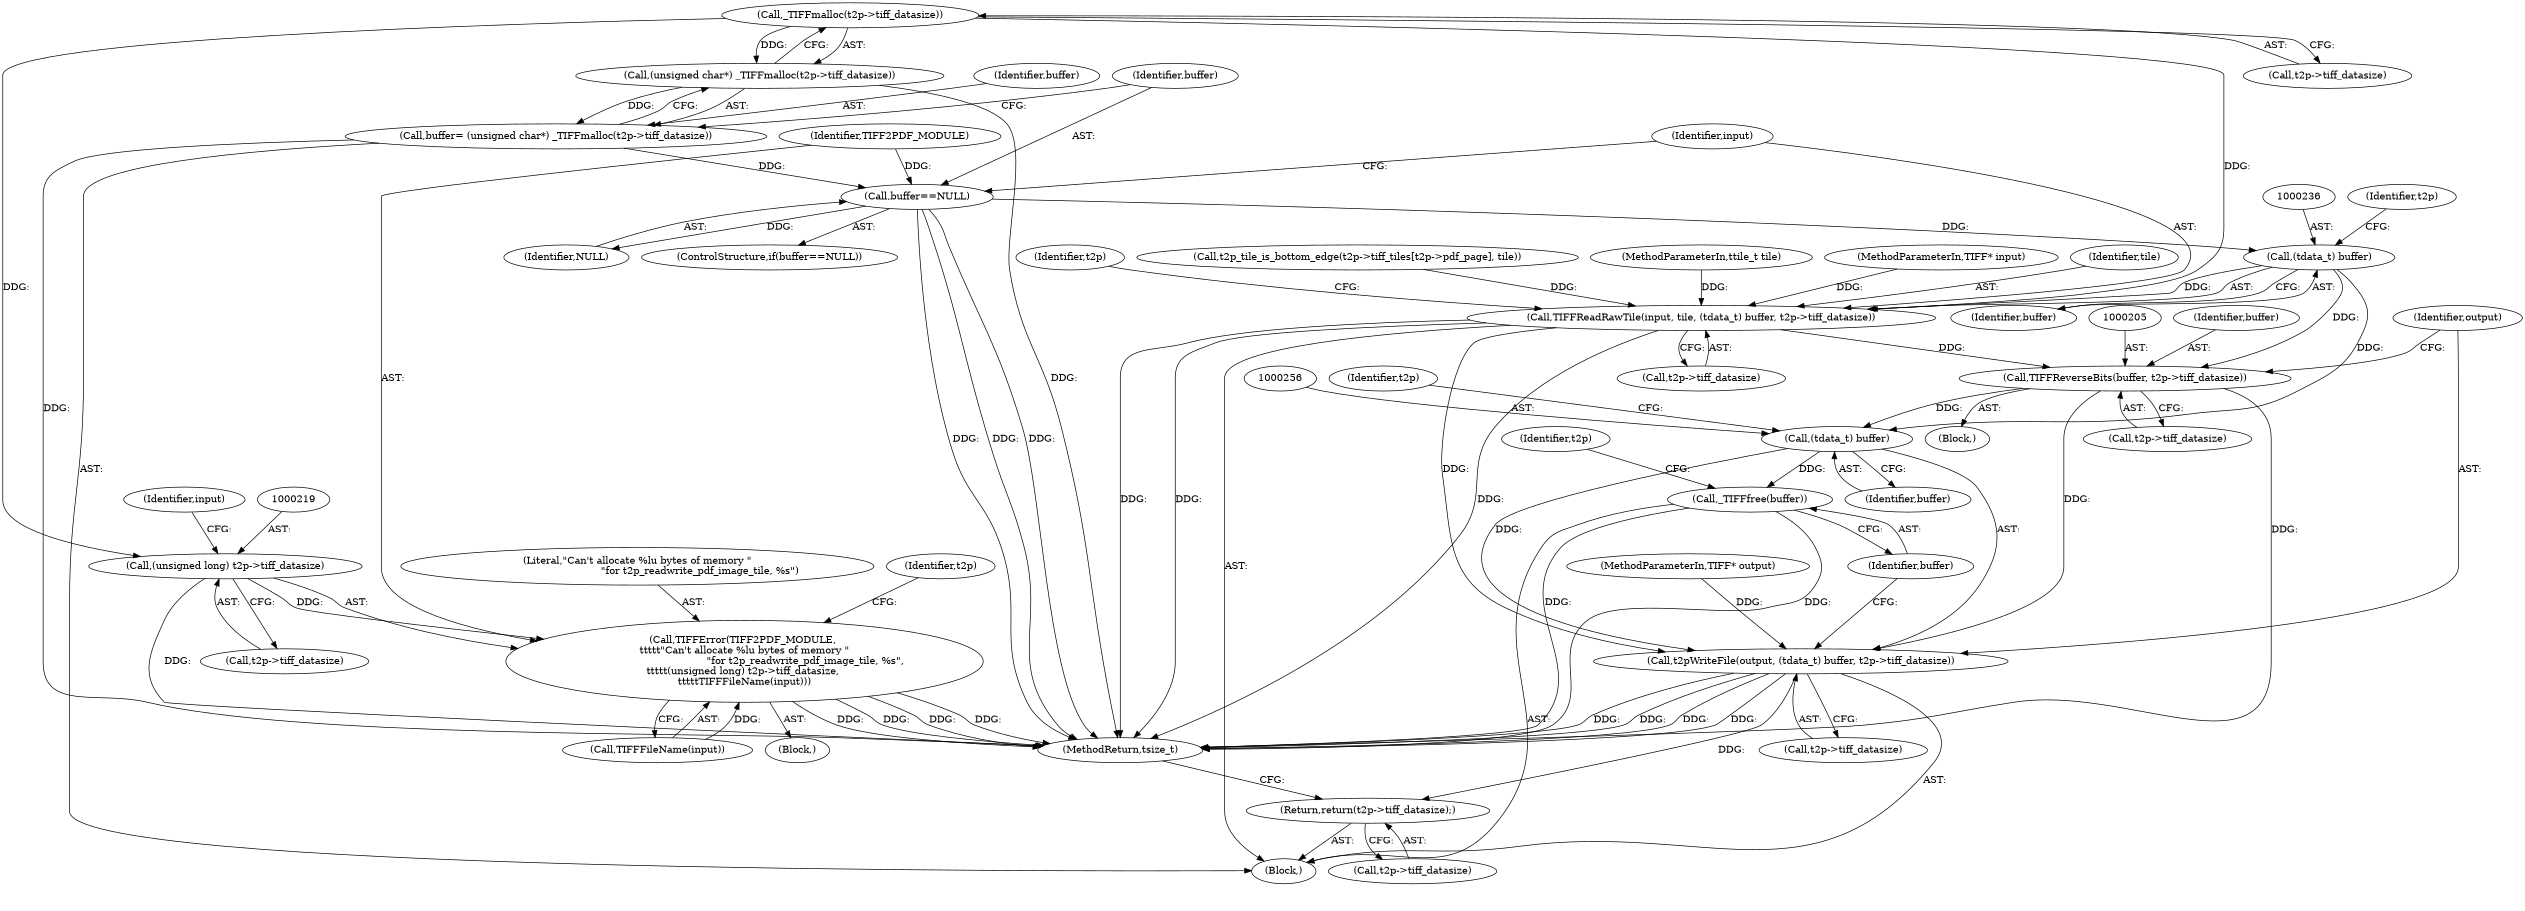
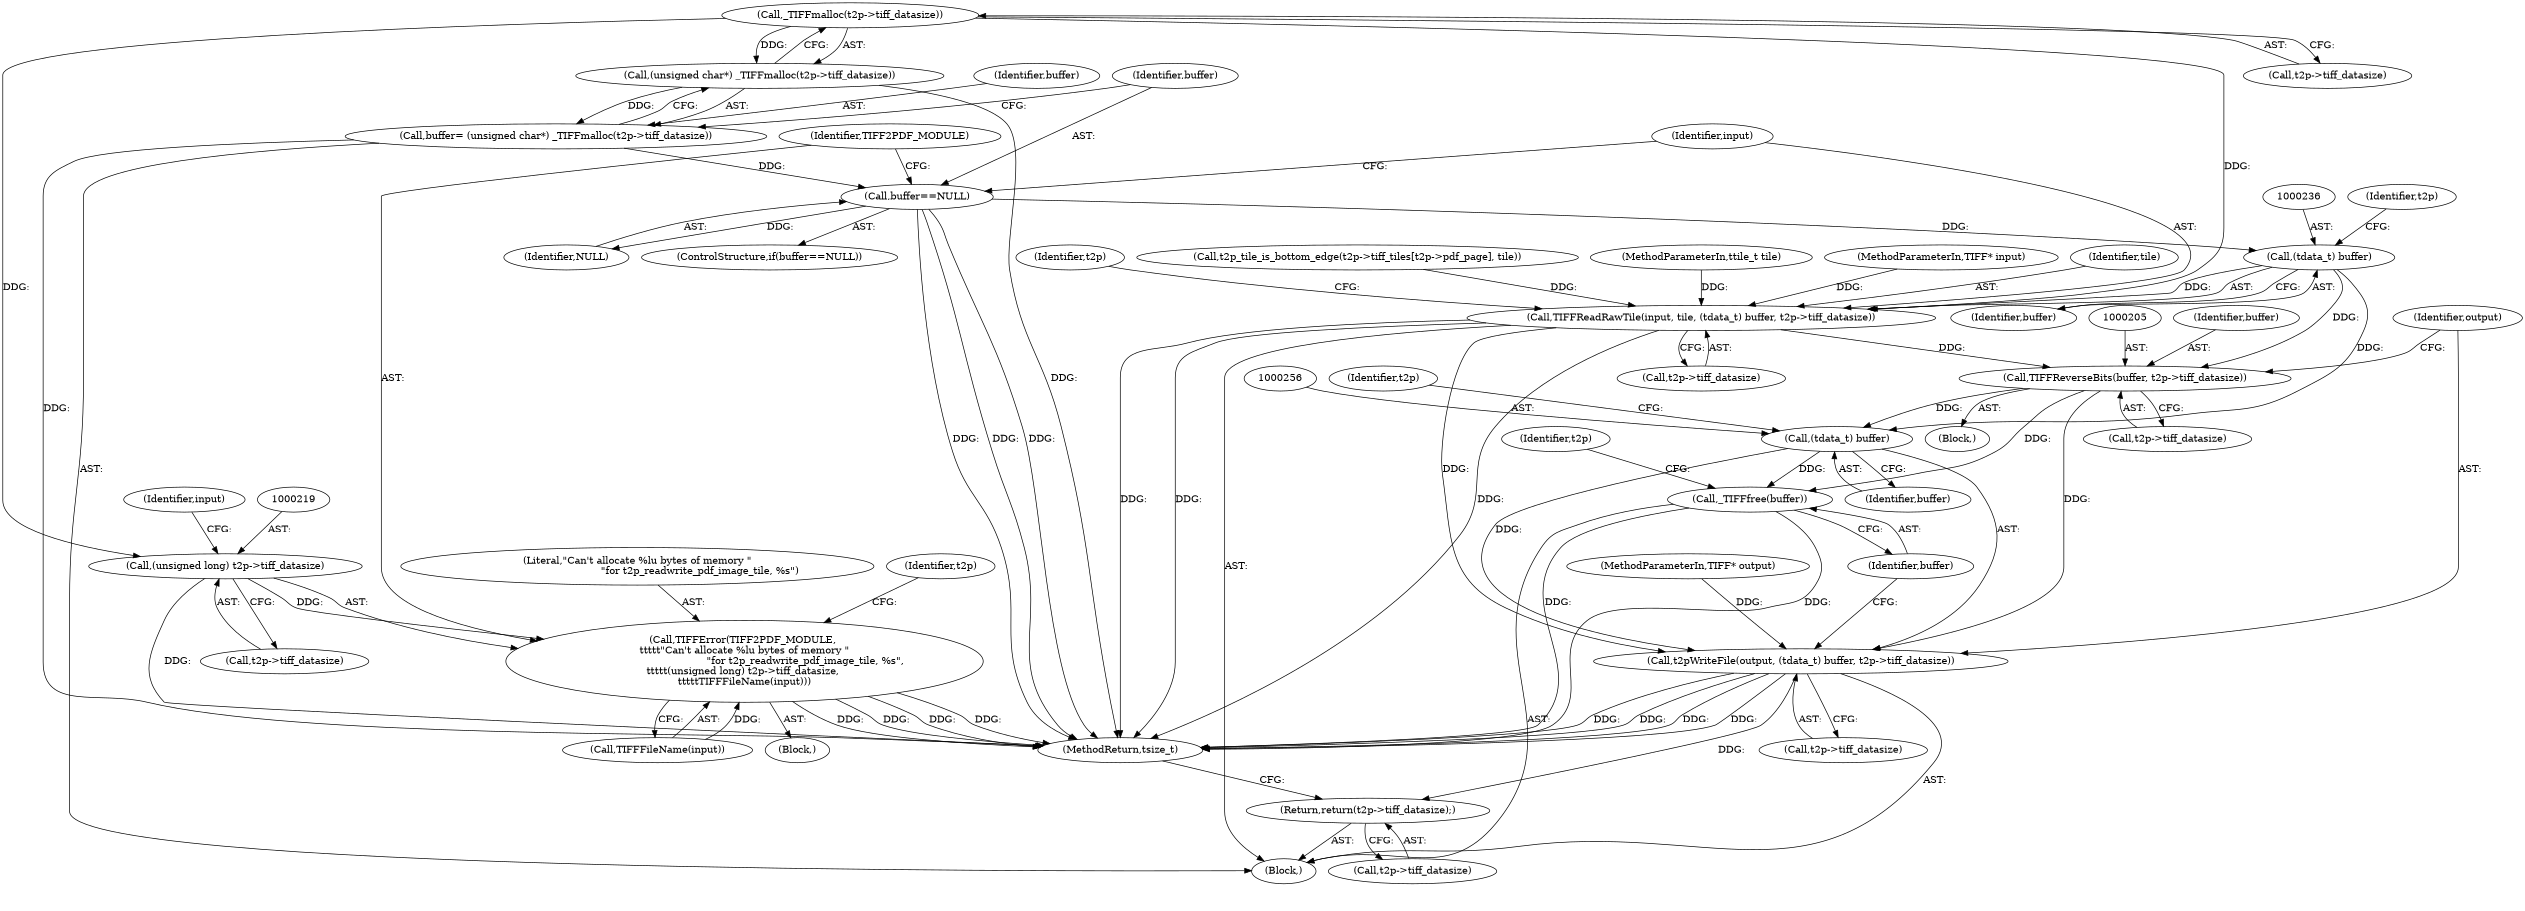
edge "(Identifier,TIFF2PDF_MODULE)" -> "(Call,buffer==NULL)": label "DDG: " -> "CFG: "
edge "(Call,TIFFReverseBits(buffer, t2p->tiff_datasize))" -> "(MethodReturn,tsize_t)": now "(Call,TIFFReverseBits(buffer, t2p->tiff_datasize))" -> "(Call,_TIFFfree(buffer))"
